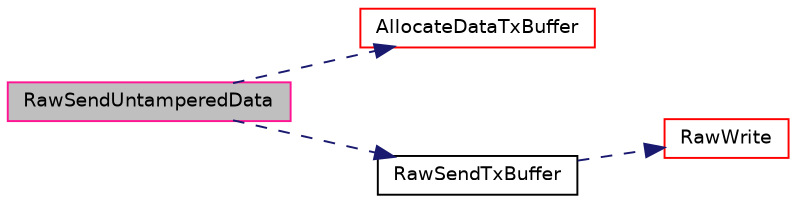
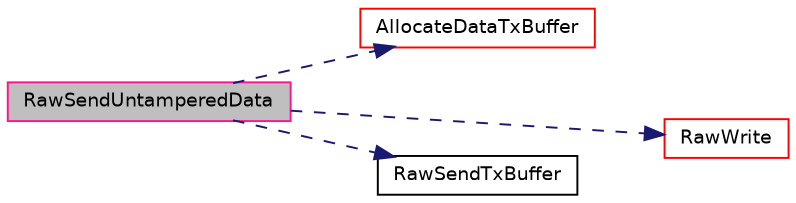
edge "RawSendTxBuffer" -> "RawWrite": now "RawSendUntamperedData" -> "RawWrite"
